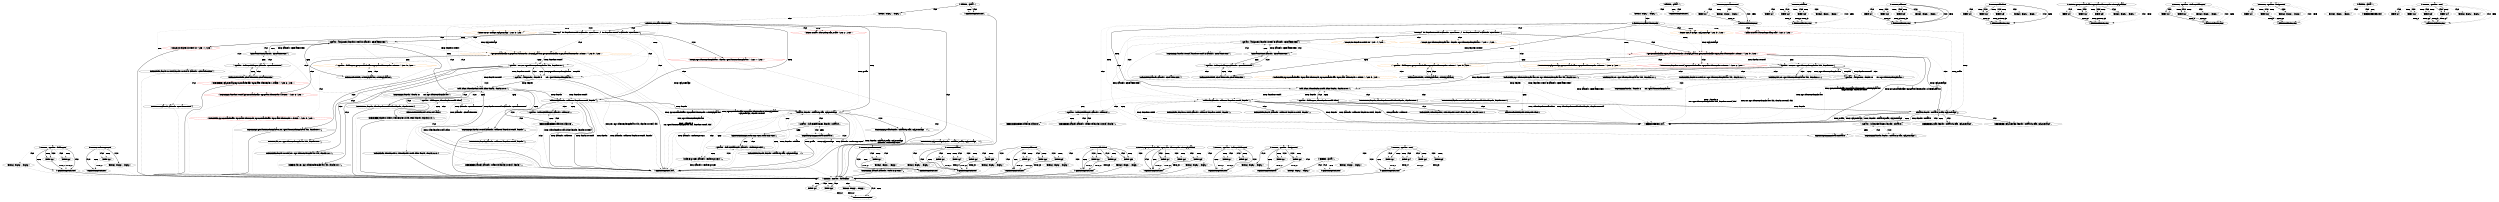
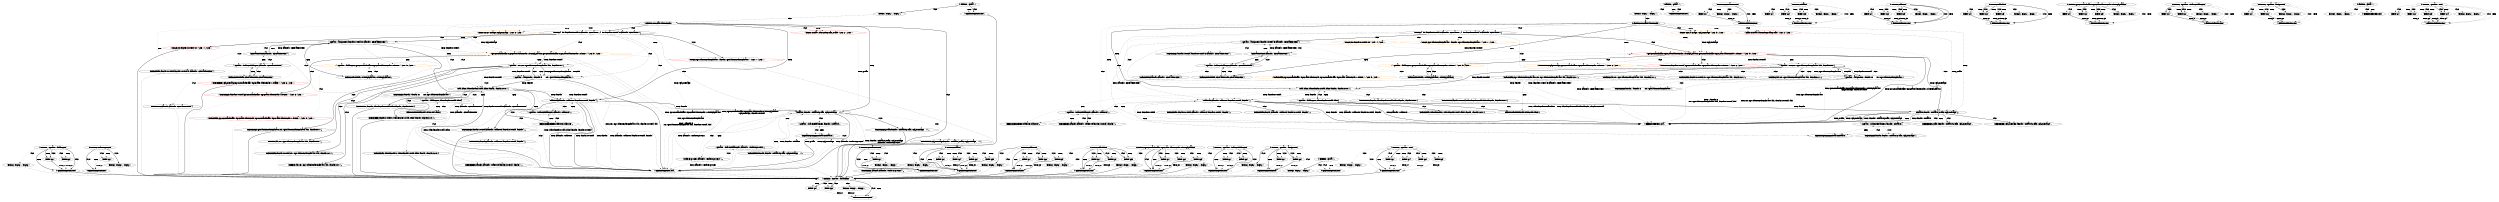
node "(FIELD_IDENTIFIER,renderer_process,renderer_process)": removed
edge "(<operator>.indirectFieldAccess,channel_->renderer_process)" -> "(renderer_process,channel_->renderer_process())": removed, label "CFG:"
